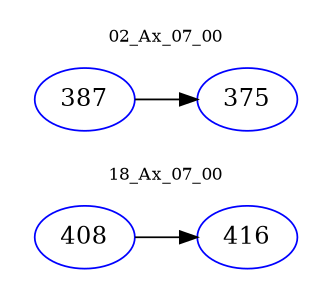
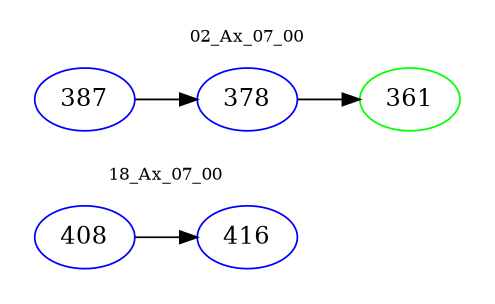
node "375": label "375" -> "378"
node "361": added
